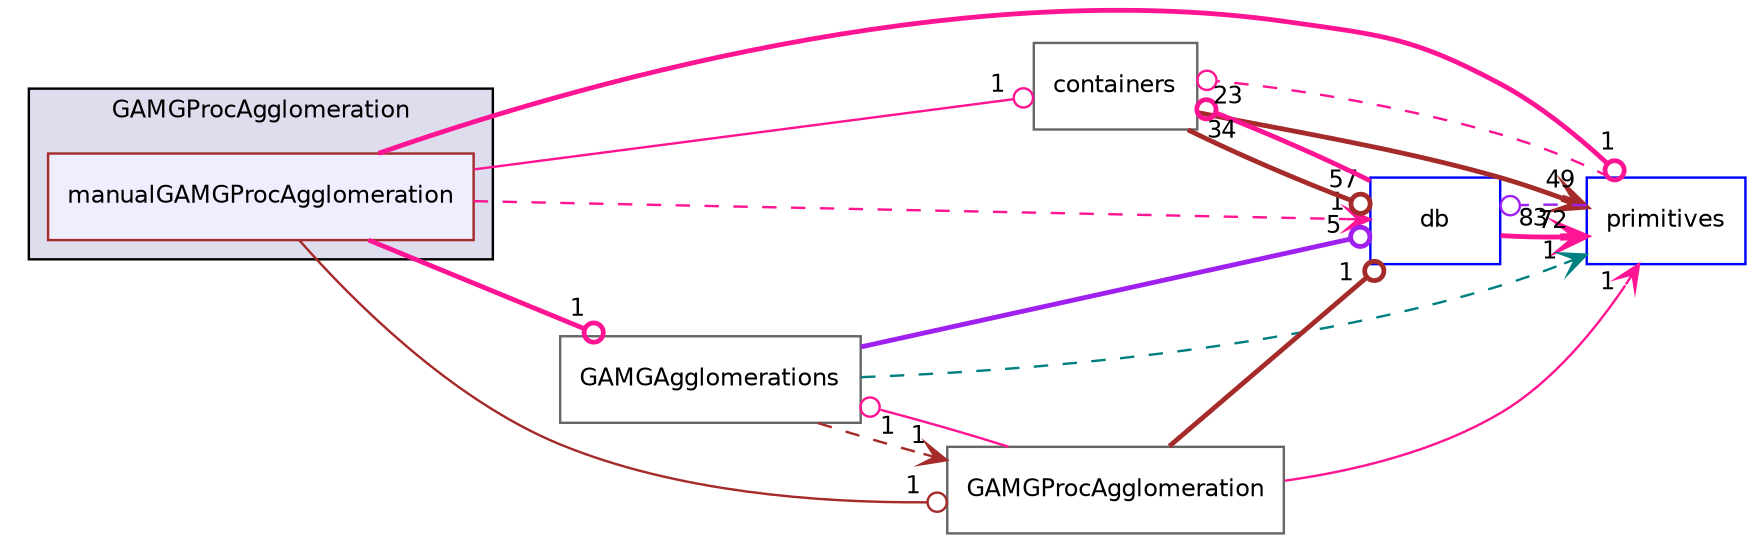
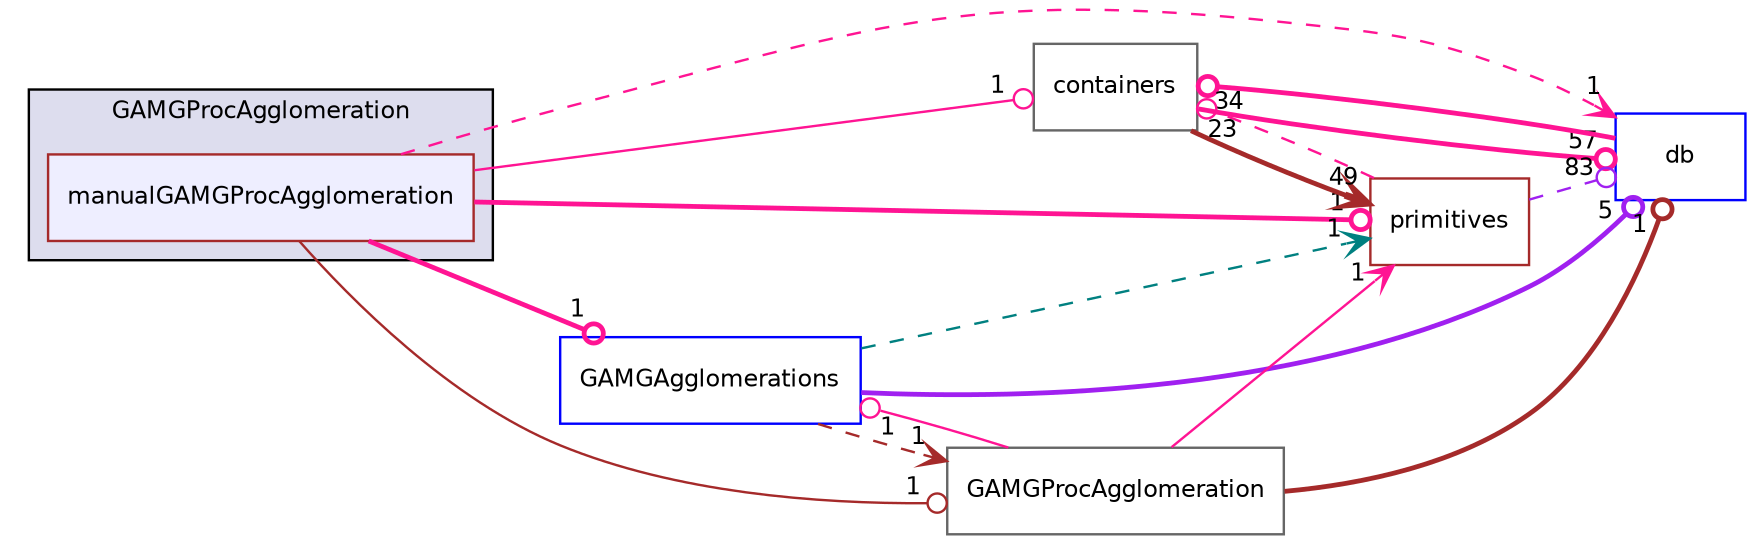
edge "containers" -> "db": color brown -> deeppink
node "primitives": color blue -> brown
edge "db" -> "primitives": removed
node "GAMGAgglomerations": color gray40 -> blue
